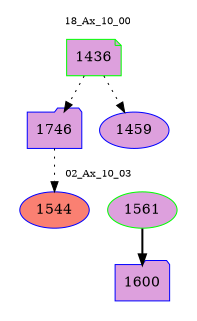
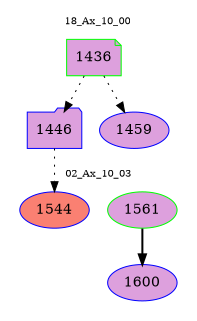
node "1746": label "1746" -> "1446"
node "1600": shape folder -> ellipse
